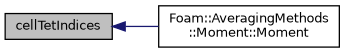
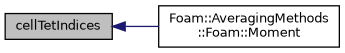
node "Foam::AveragingMethods ::Moment::Moment": label "Foam::AveragingMethods ::Moment::Moment" -> "Foam::AveragingMethods ::Foam::Moment"
